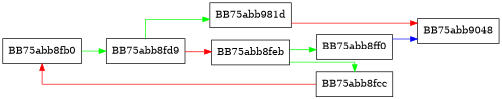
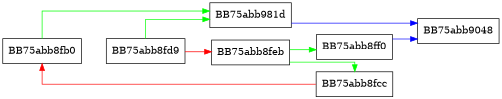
edge "BB75abb981d" -> "BB75abb9048": color red -> blue
edge "BB75abb8fb0" -> "BB75abb8fd9": now "BB75abb8fb0" -> "BB75abb981d"
